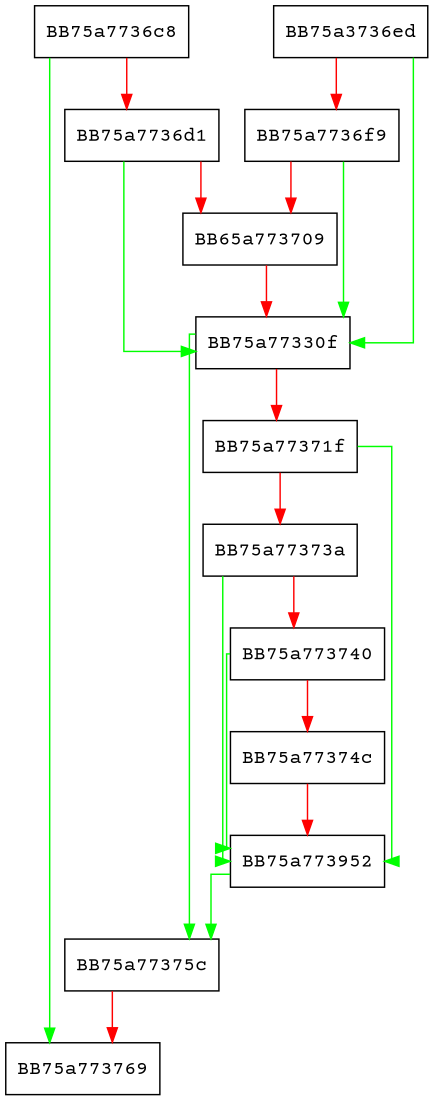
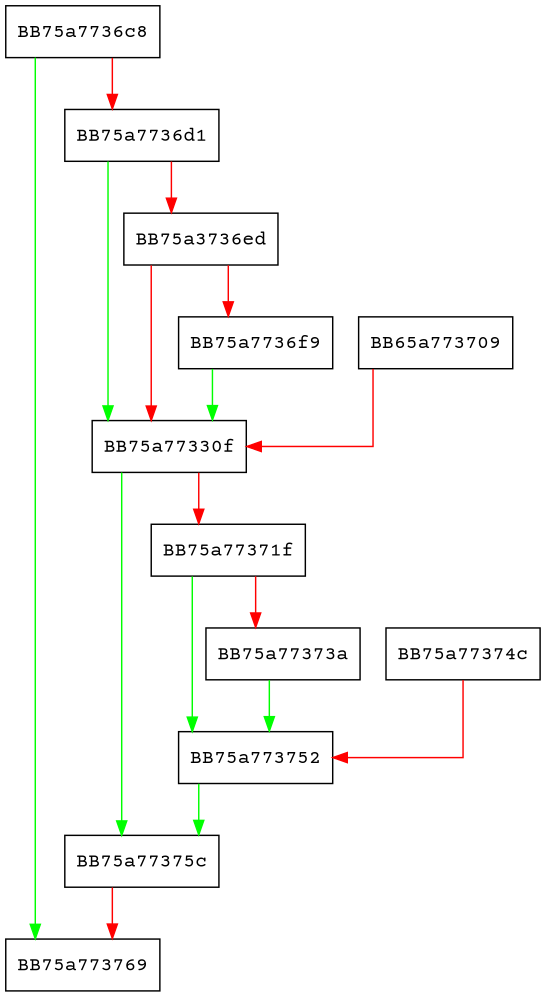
edge "BB75a7736d1" -> "BB65a773709": now "BB75a7736d1" -> "BB75a3736ed"
edge "BB75a7736f9" -> "BB65a773709": removed
edge "BB75a3736ed" -> "BB75a77330f": color green -> red
node "BB75a773740": removed
node "BB75a773952": label "BB75a773952" -> "BB75a773752"
